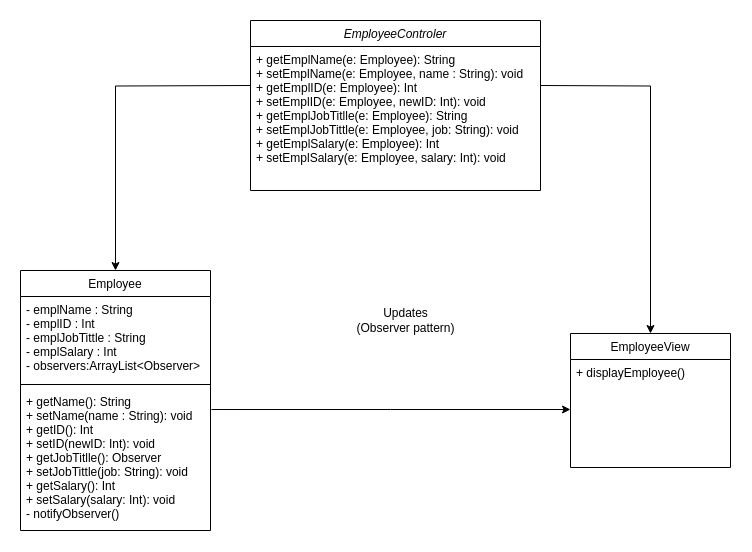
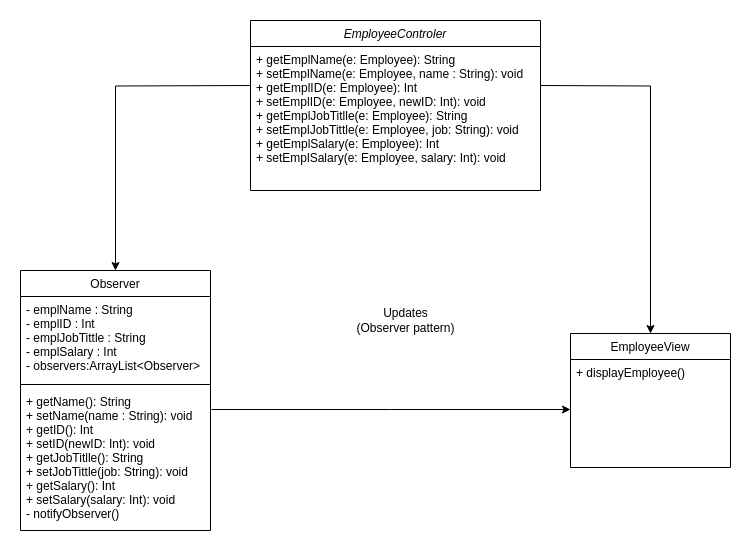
node "Employee": label "Employee" -> "Observer"
node "+ getName(): String + setName(name : String): void + getID(): Int + setID(newID: Int): void + getJobTitlle(): Observer + setJobTittle(job: String): void + getSalary(): Int + setSalary(salary: Int): void - notifyObserver()": label "+ getName(): String + setName(name : String): void + getID(): Int + setID(newID: Int): void + getJobTitlle(): Observer + setJobTittle(job: String): void + getSalary(): Int + setSalary(salary: Int): void - notifyObserver()" -> "+ getName(): String + setName(name : String): void + getID(): Int + setID(newID: Int): void + getJobTitlle(): String + setJobTittle(job: String): void + getSalary(): Int + setSalary(salary: Int): void - notifyObserver()"
